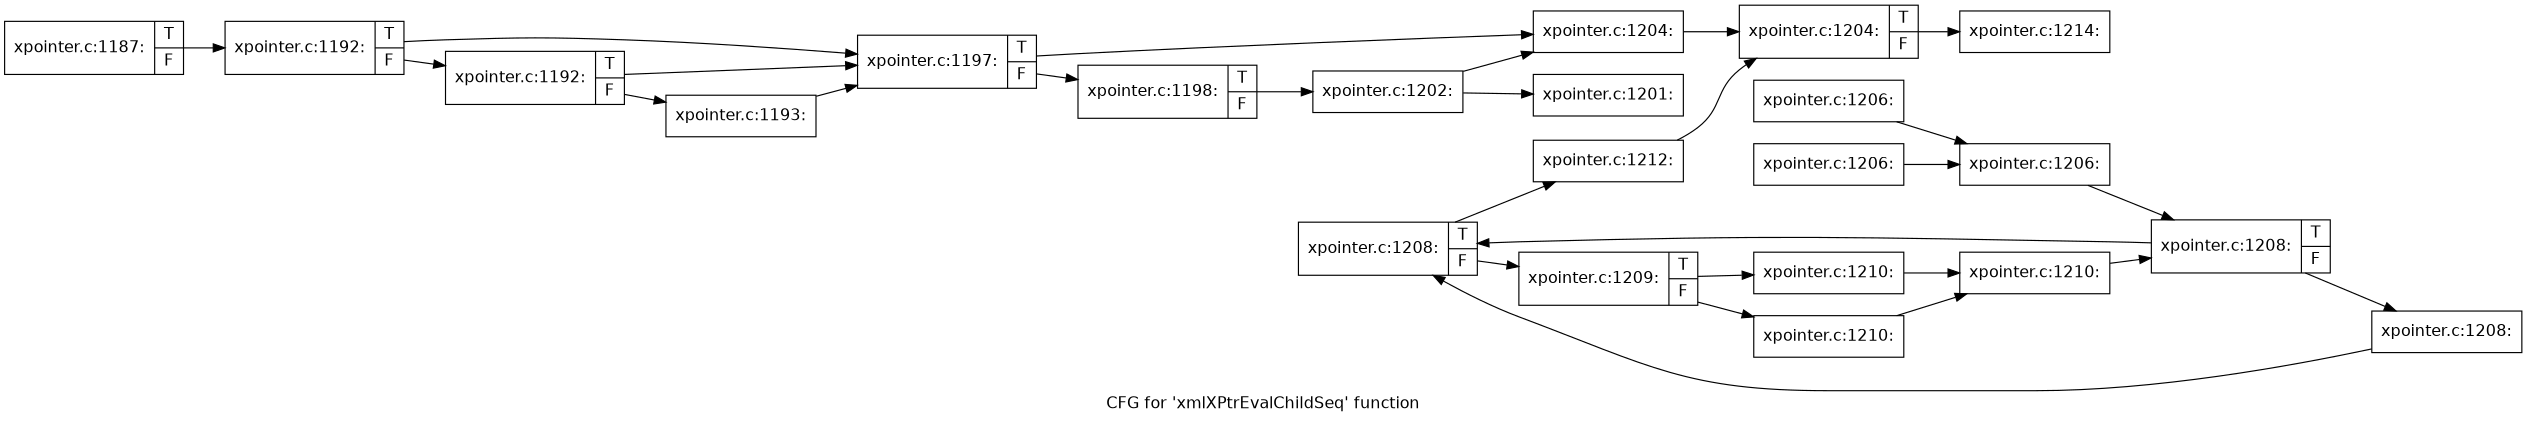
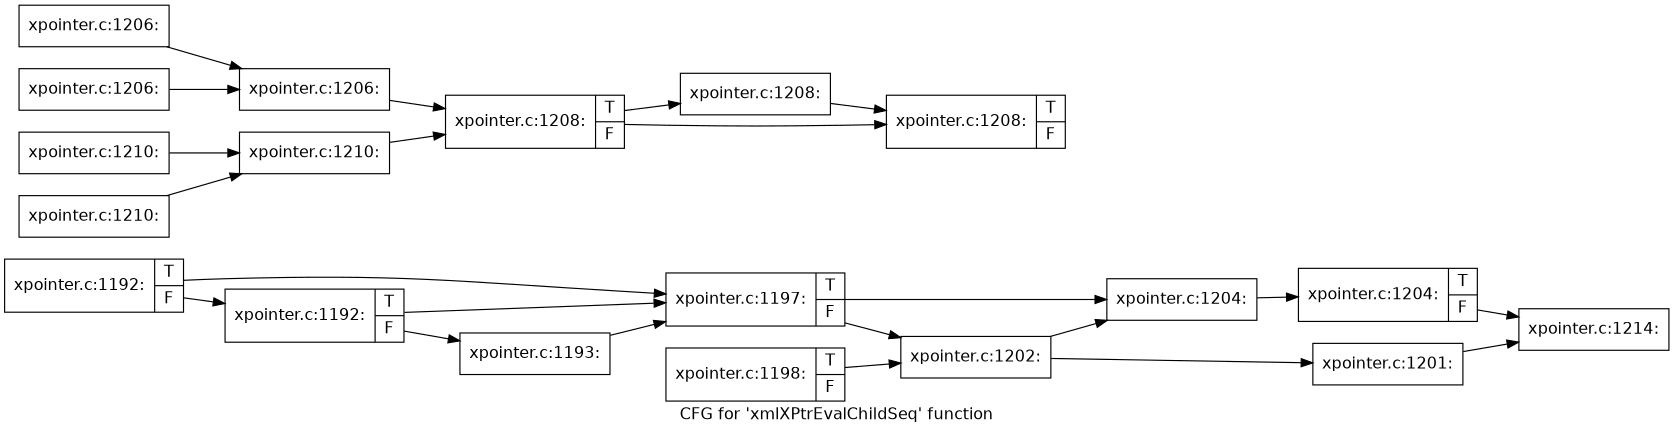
node "xpointer.c:1187:": removed
edge "xpointer.c:1197:" -> "xpointer.c:1198:": now "xpointer.c:1197:" -> "xpointer.c:1202:"
node "xpointer.c:1212:": removed
node "xpointer.c:1209:": removed
edge "xpointer.c:1201:" -> "xpointer.c:1214:": added
